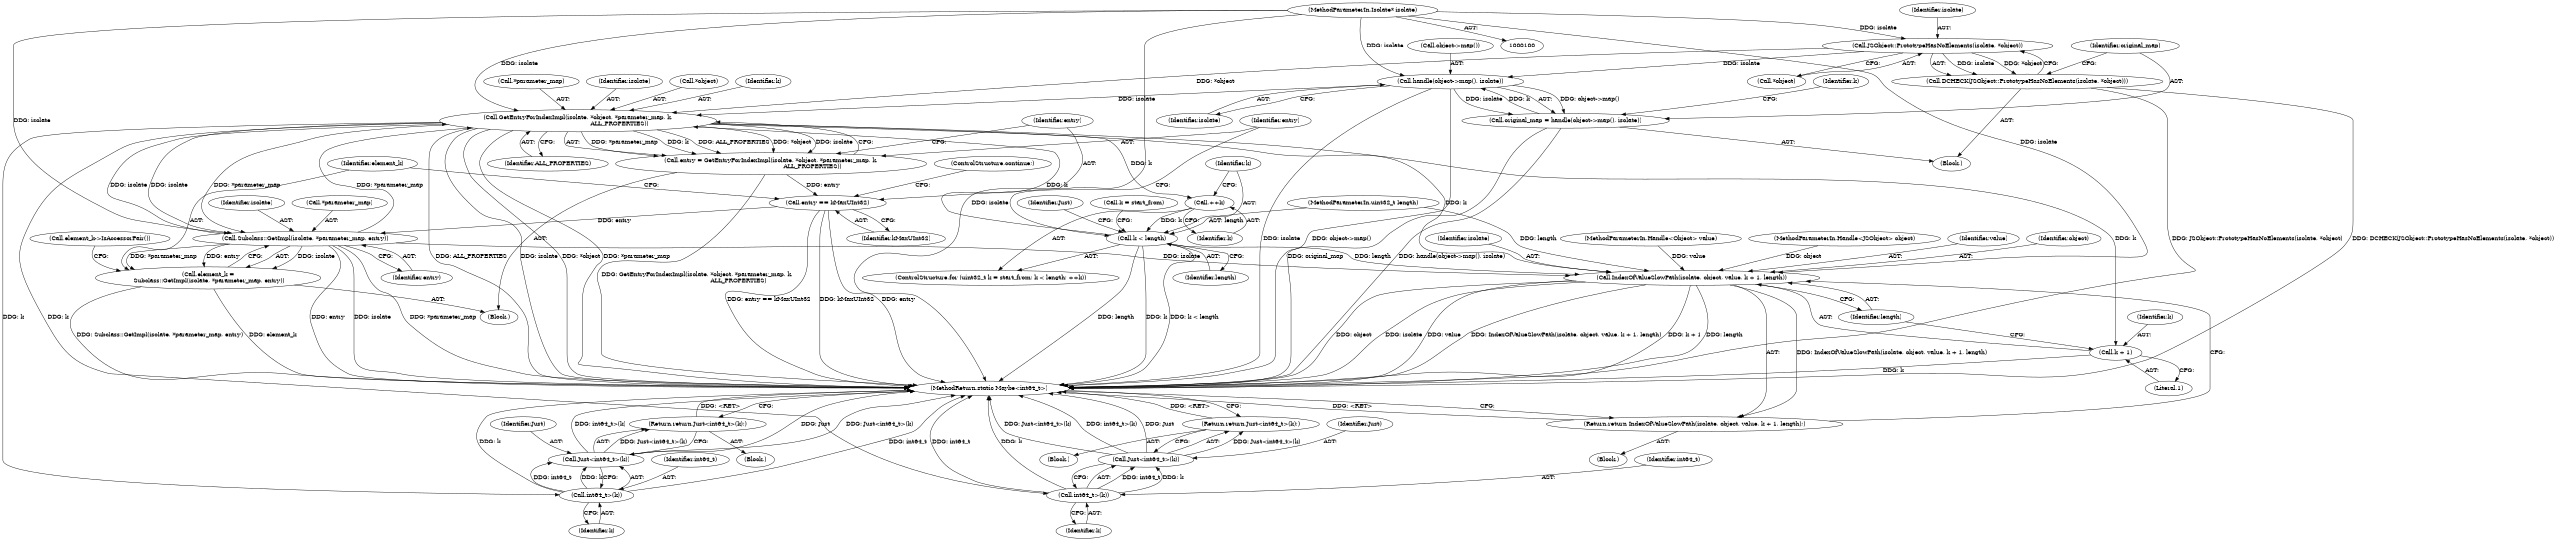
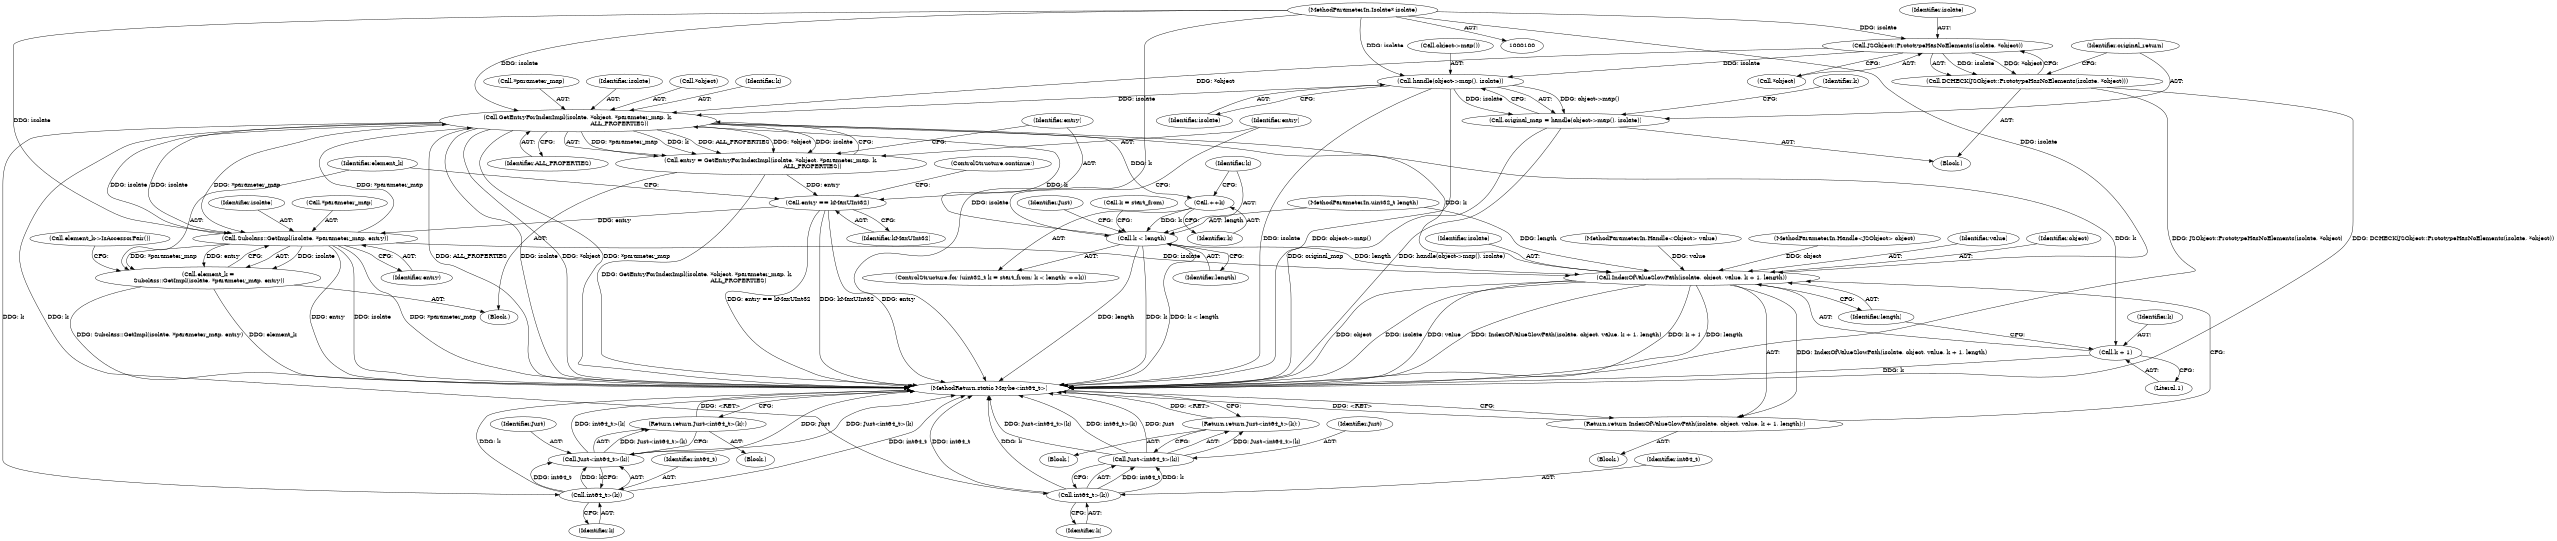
node "(Identifier,original_map)": label "(Identifier,original_map)" -> "(Identifier,original_return)"
edge "(Call,original_map = handle(object->map(), isolate))" -> "(Call,handle(object->map(), isolate))": label "DDG: k" -> "CFG: "
